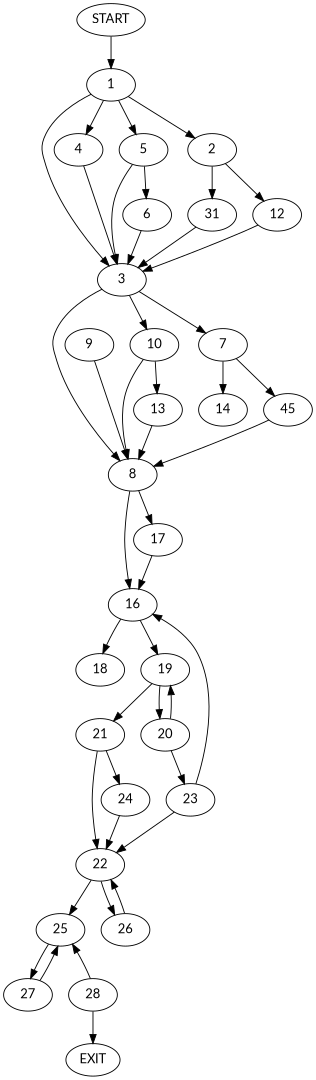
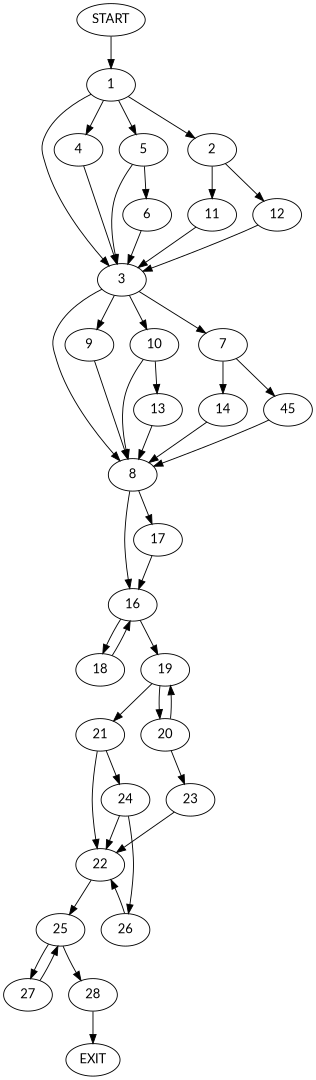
node "31": label "31" -> "11"
edge "3" -> "9": added
edge "14" -> "8": added
edge "23" -> "16": now "18" -> "16"
edge "22" -> "26": now "24" -> "26"
edge "28" -> "25": reversed
